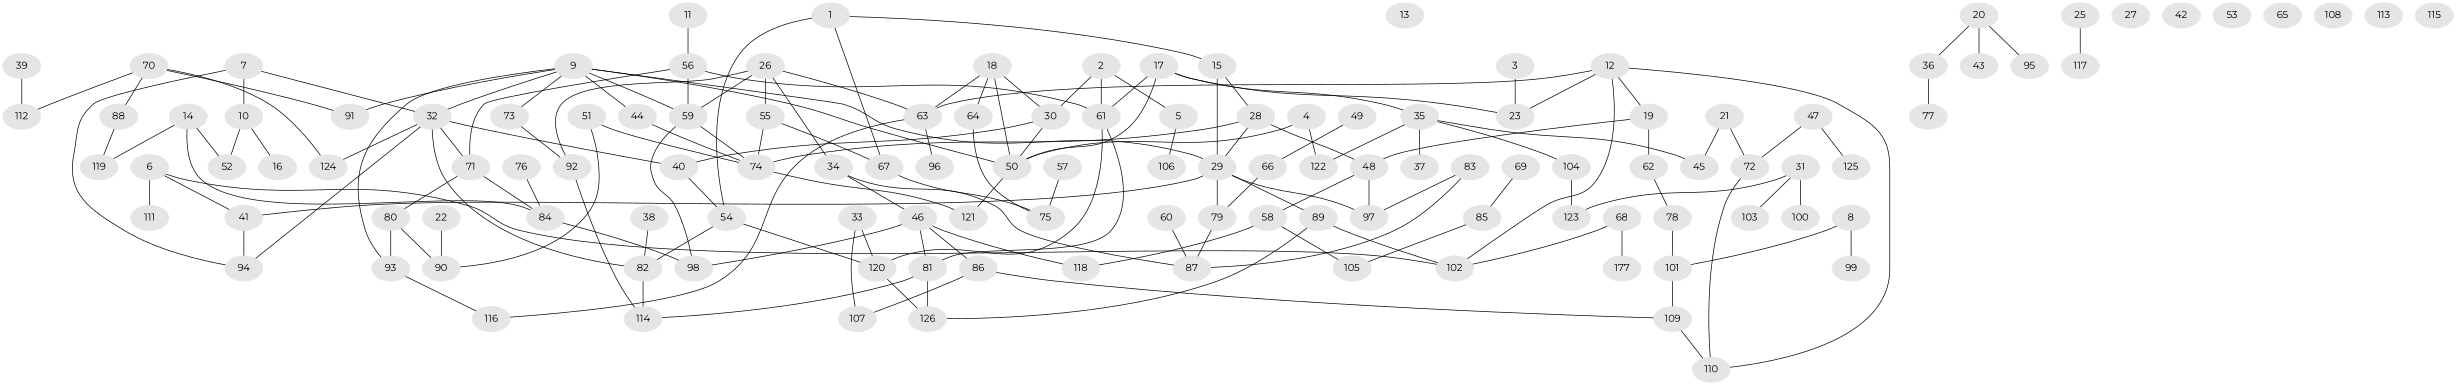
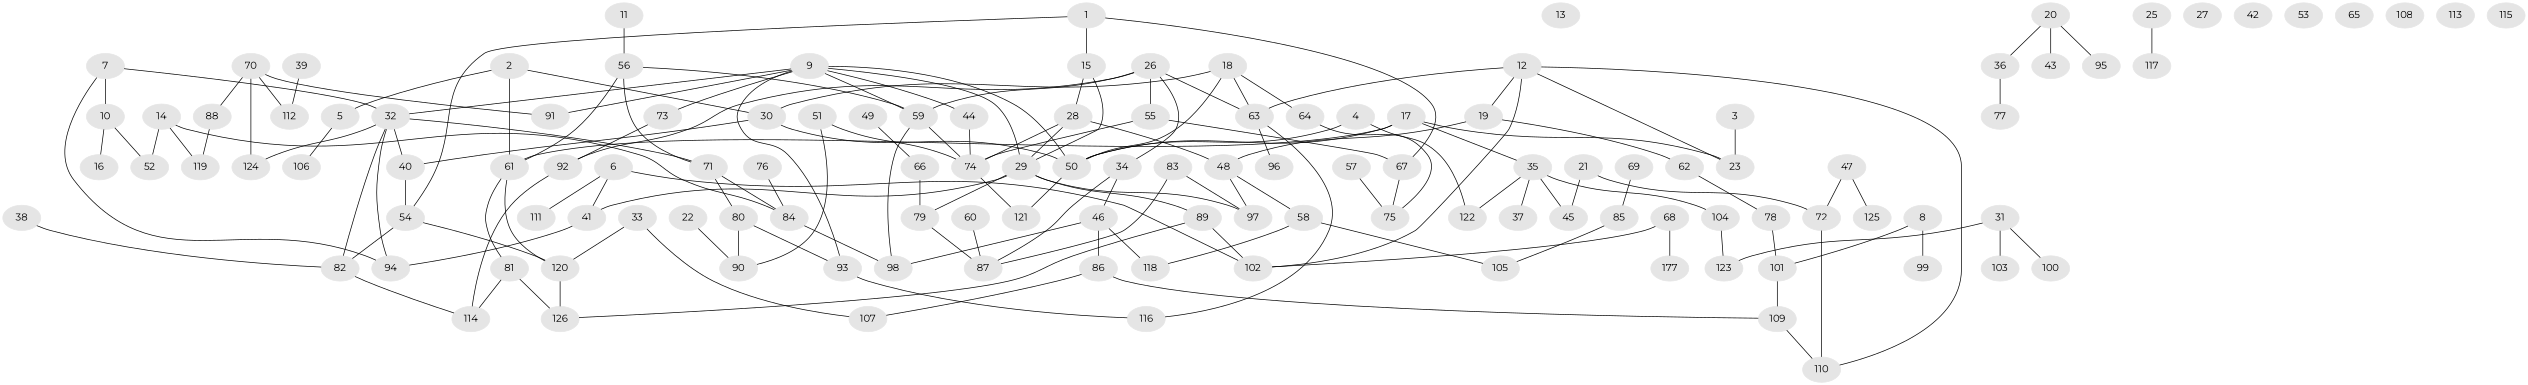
edge "46" -- "81": removed
